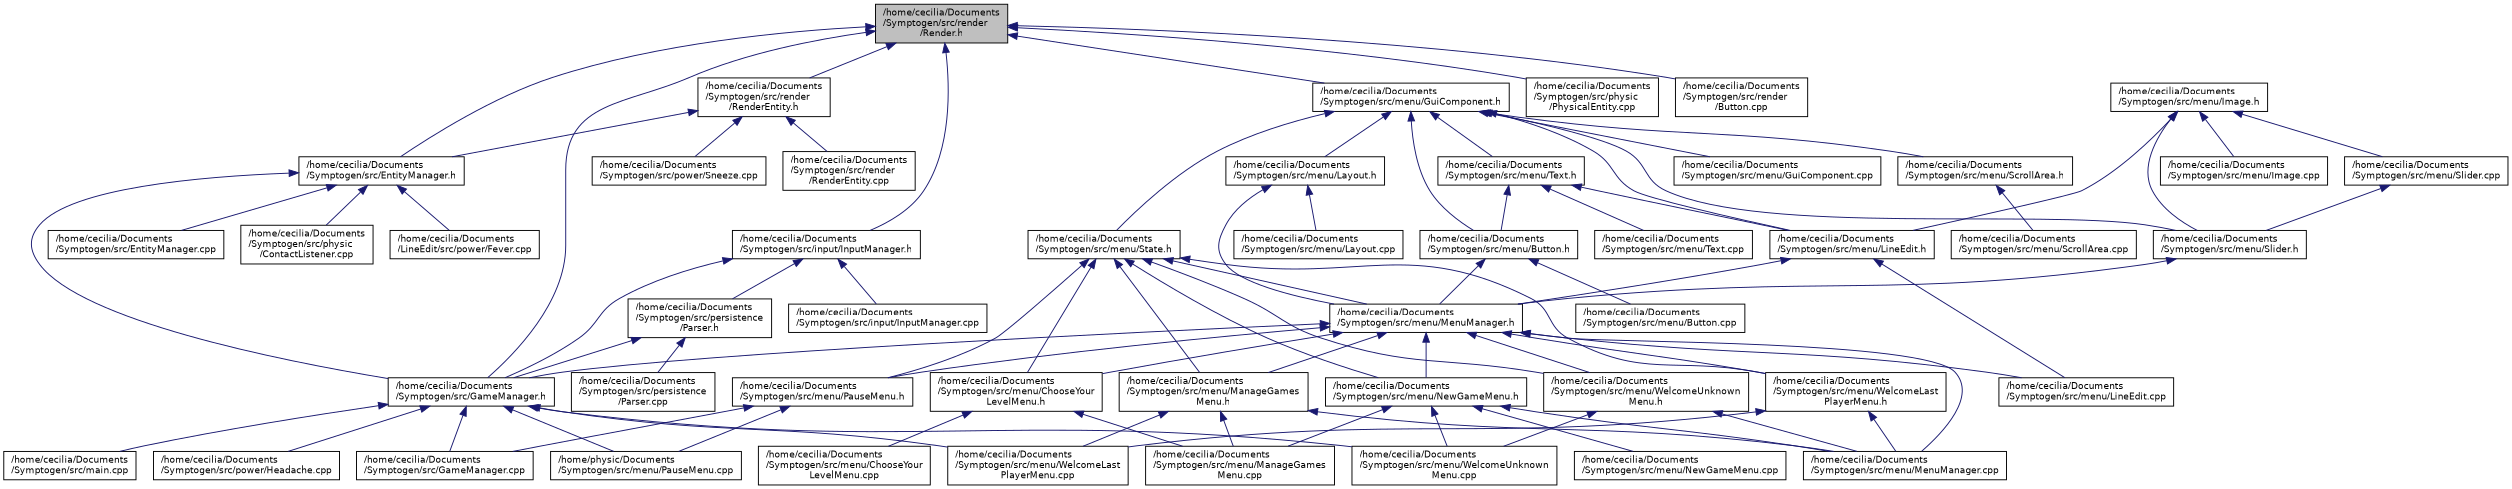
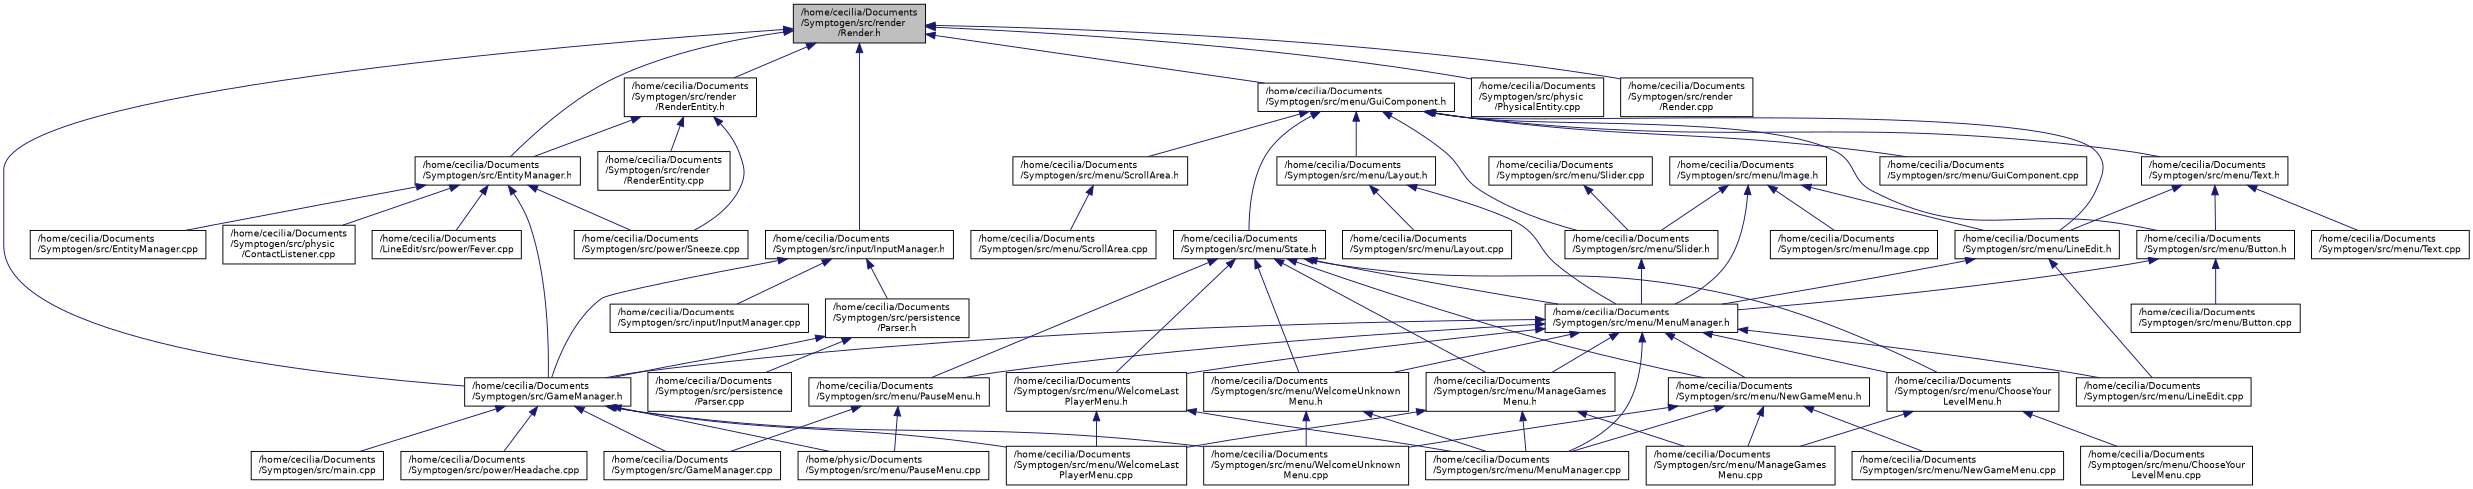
node "/home/cecilia/Documents /Symptogen/src/render /Button.cpp": label "/home/cecilia/Documents /Symptogen/src/render /Button.cpp" -> "/home/cecilia/Documents /Symptogen/src/render /Render.cpp"
edge "/home/cecilia/Documents /Symptogen/src/menu/Slider.cpp" -> "/home/cecilia/Documents /Symptogen/src/menu/Image.h": now "/home/cecilia/Documents /Symptogen/src/menu/MenuManager.h" -> "/home/cecilia/Documents /Symptogen/src/menu/Image.h"
edge "/home/cecilia/Documents /Symptogen/src/power/Sneeze.cpp" -> "/home/cecilia/Documents /Symptogen/src/EntityManager.h": added
